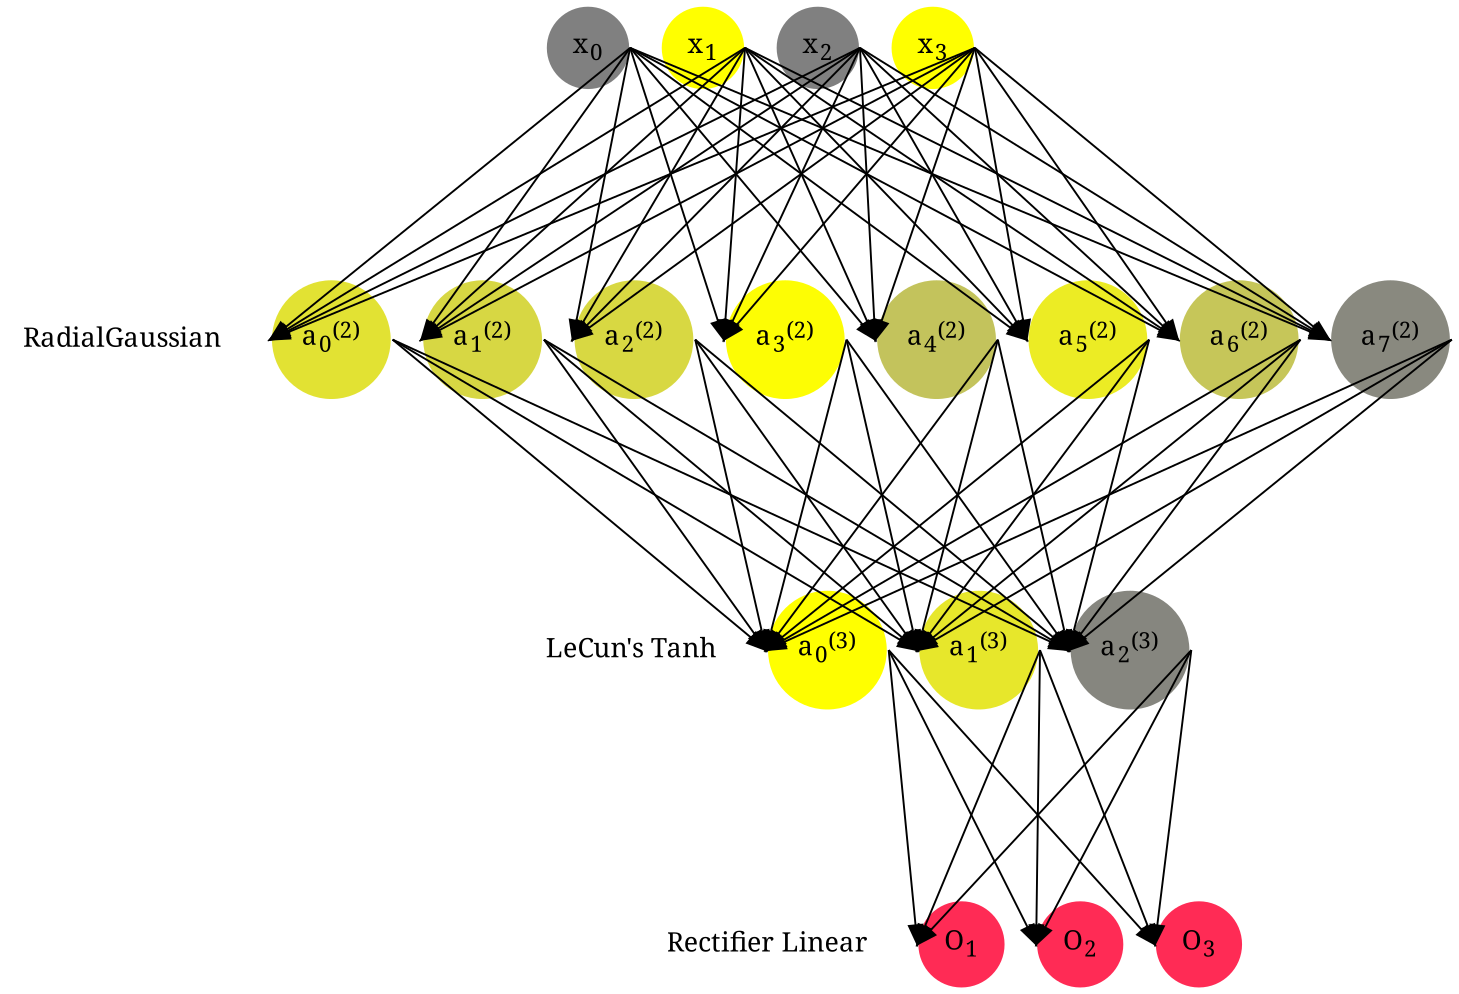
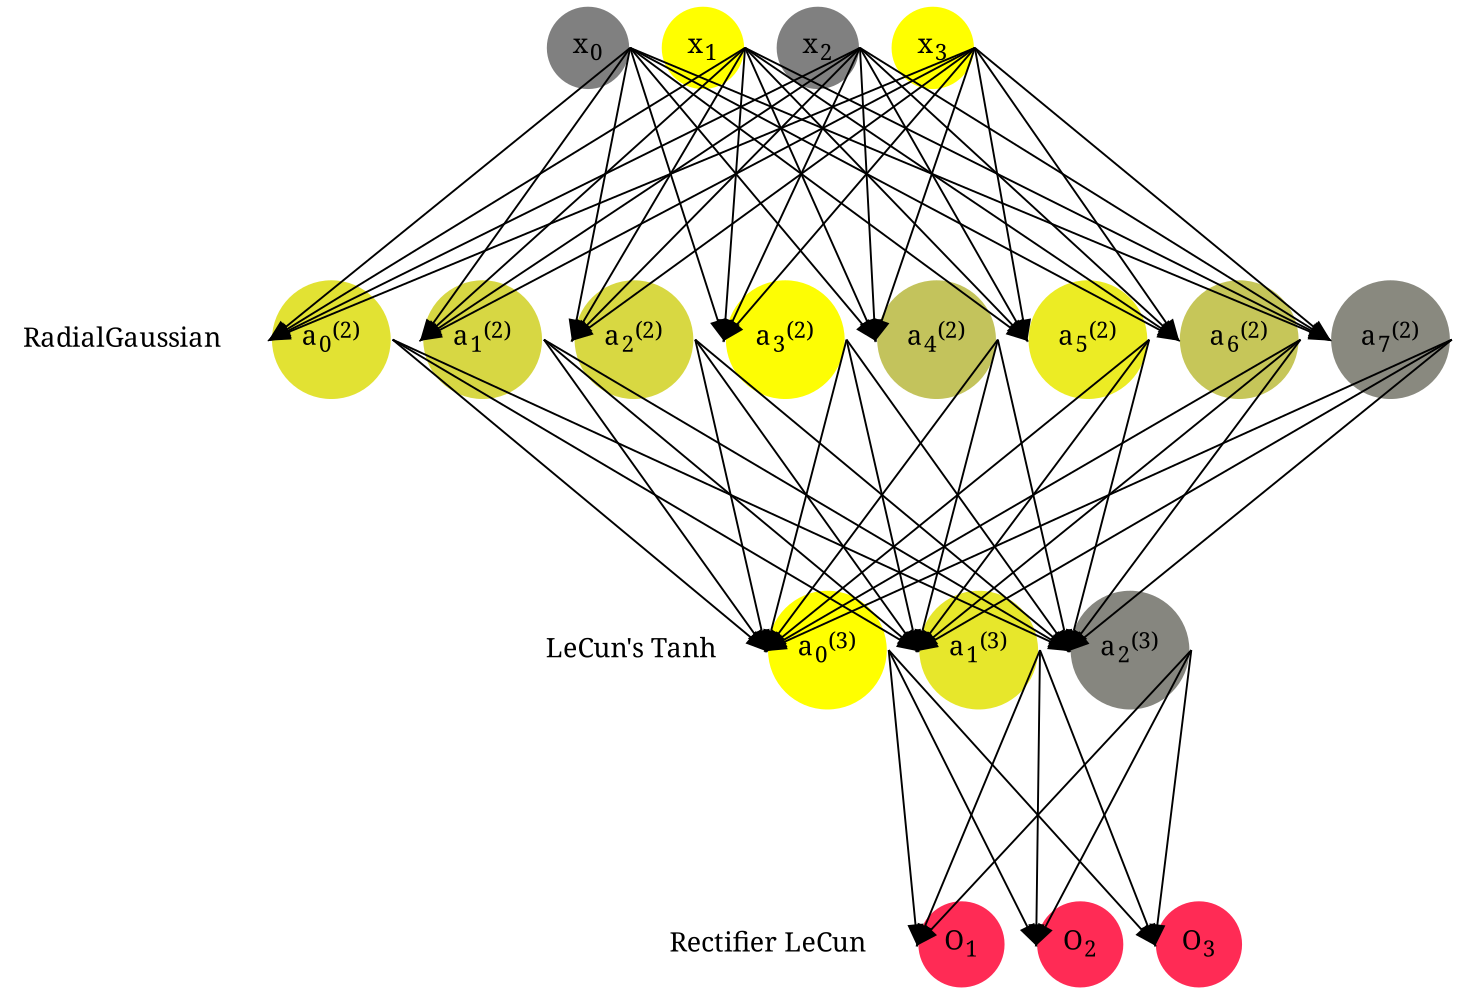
node "Rectifier Linear": label "Rectifier Linear" -> "Rectifier LeCun"
